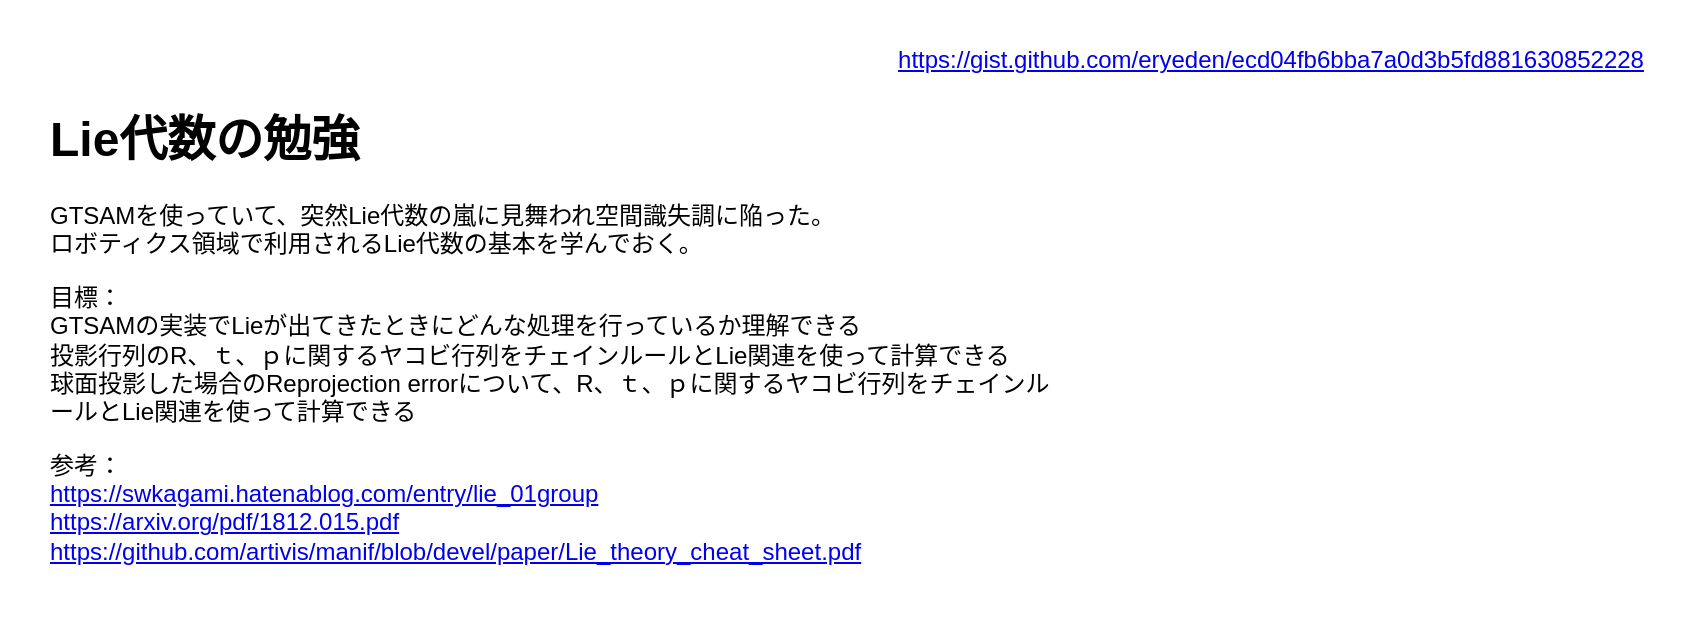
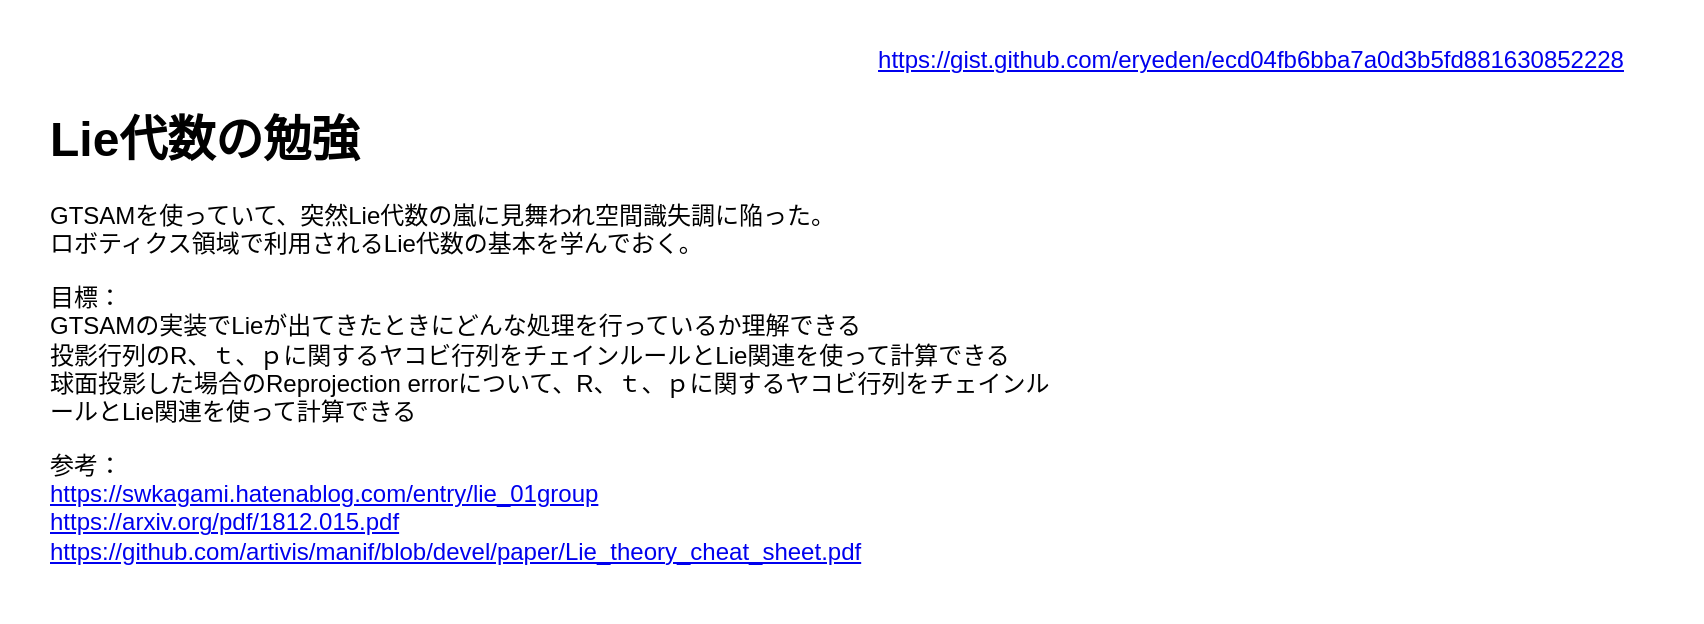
node "https://gist.github.com/eryeden/ecd04fb6bba7a0d3b5fd881630852228": moved (1271, 61) -> (1251, 61)
